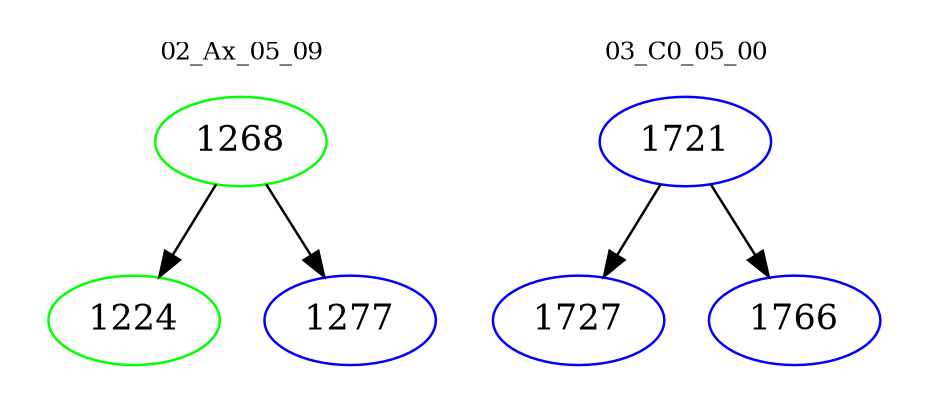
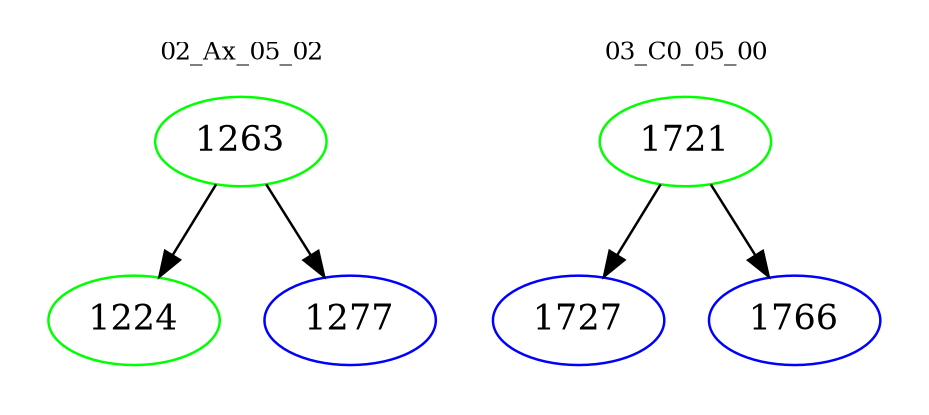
cluster "02_Ax_05_09": label "02_Ax_05_09" -> "02_Ax_05_02"
node "1268": label "1268" -> "1263"
node "1721": color blue -> green
